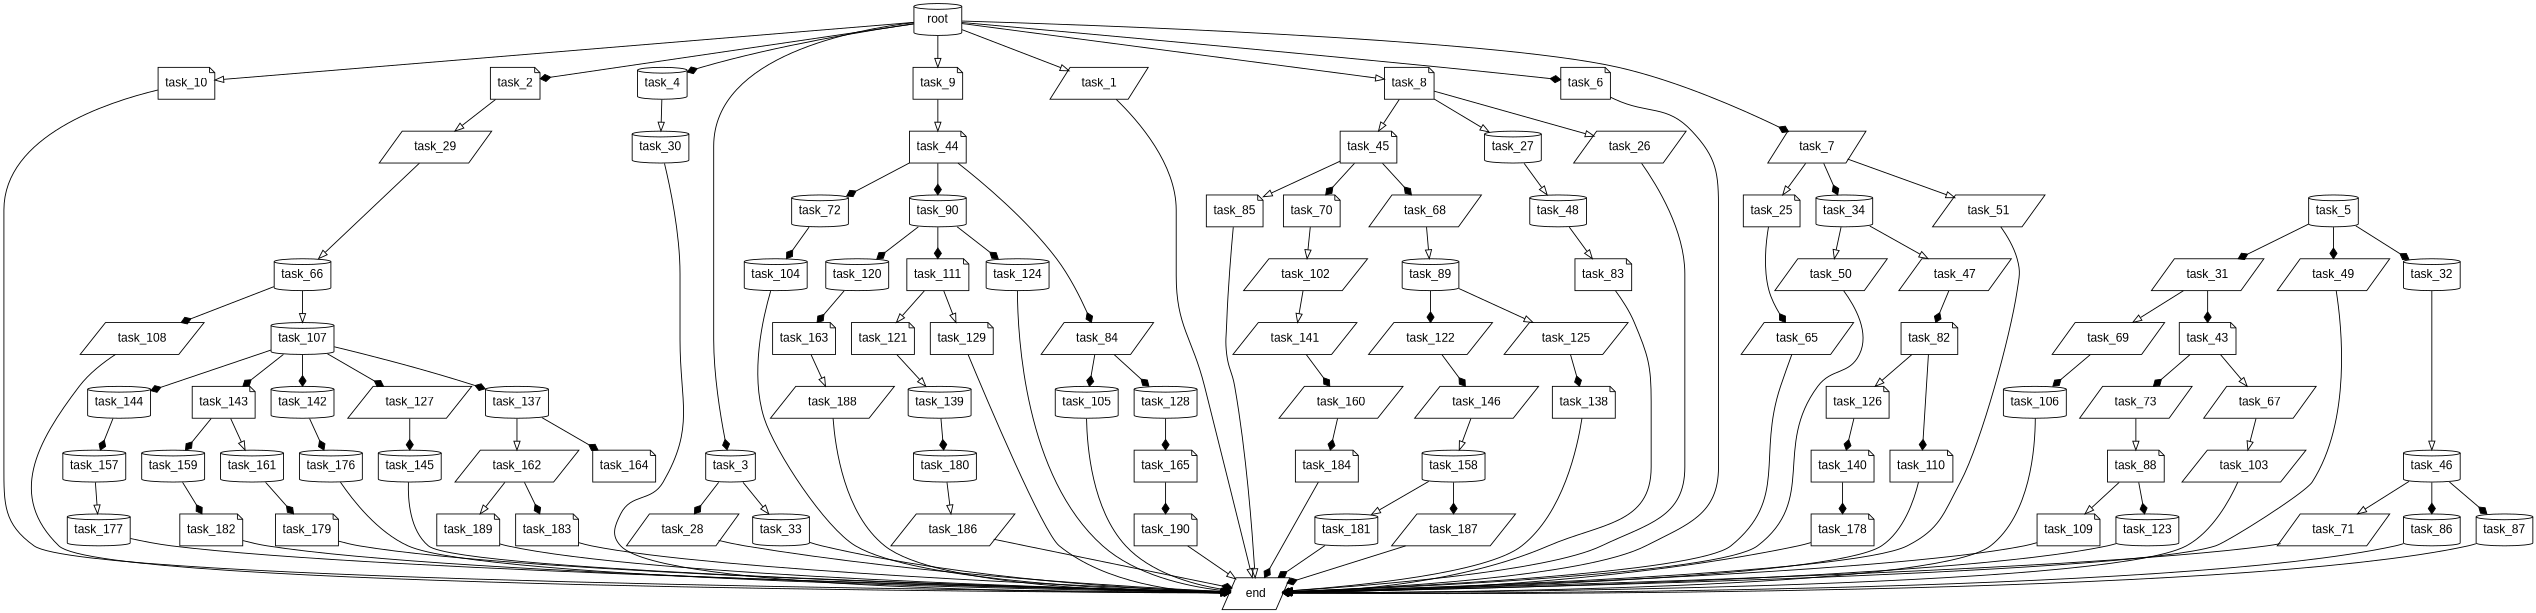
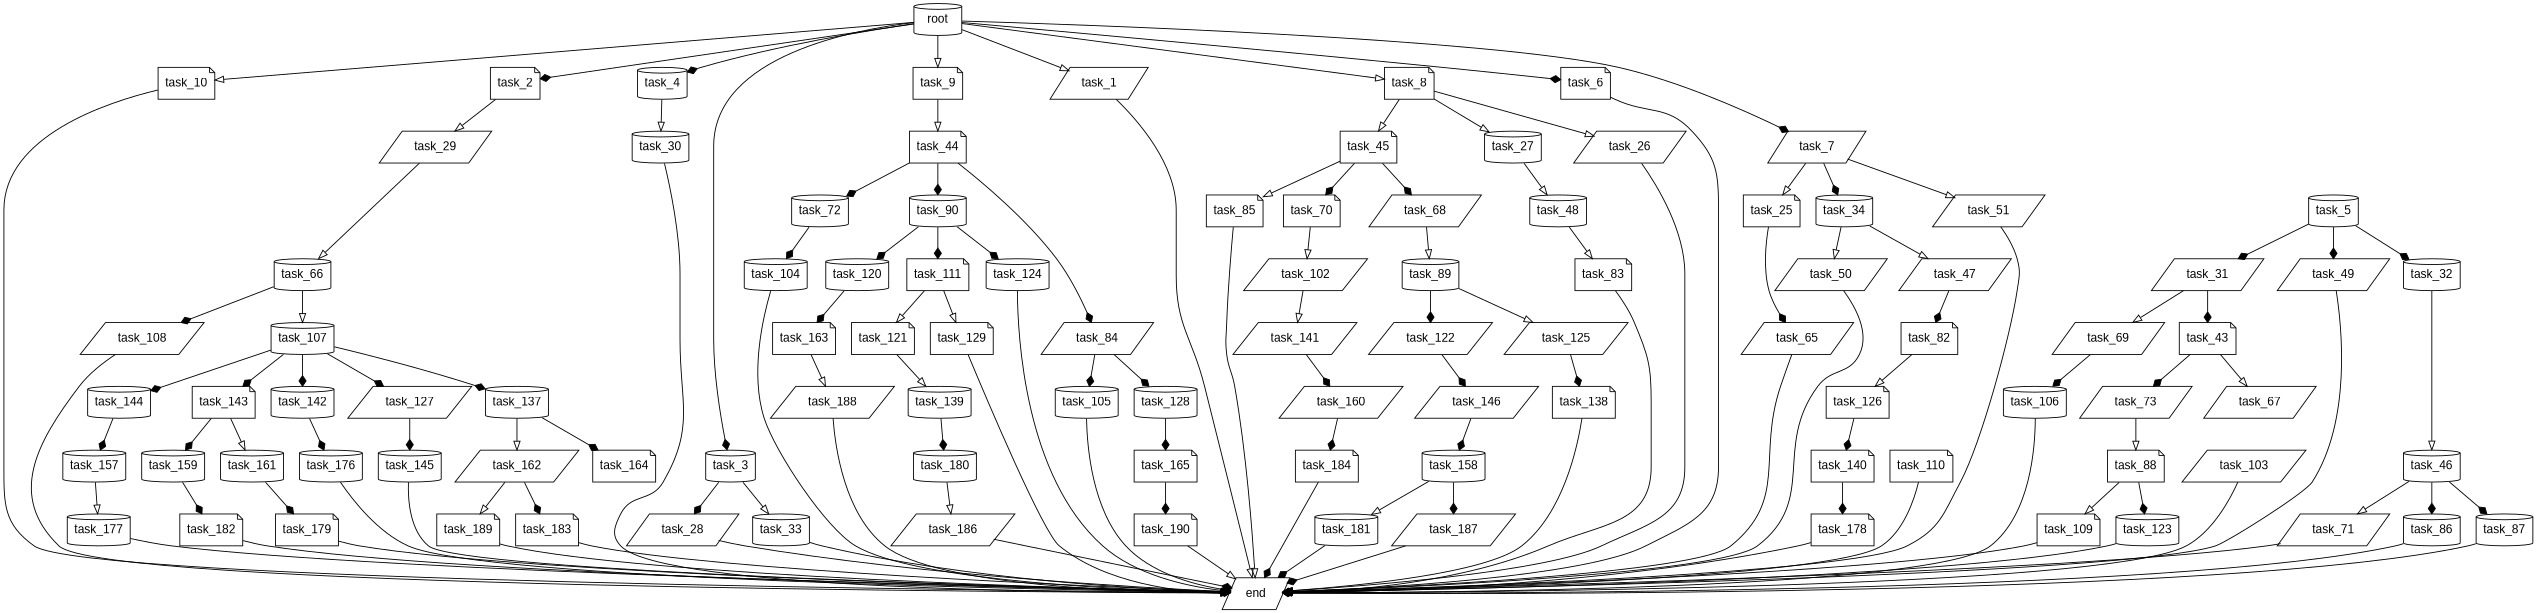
edge "task_82" -> "task_110": removed
edge "task_146" -> "task_158": arrowhead onormal -> diamond
edge "task_67" -> "task_103": removed
